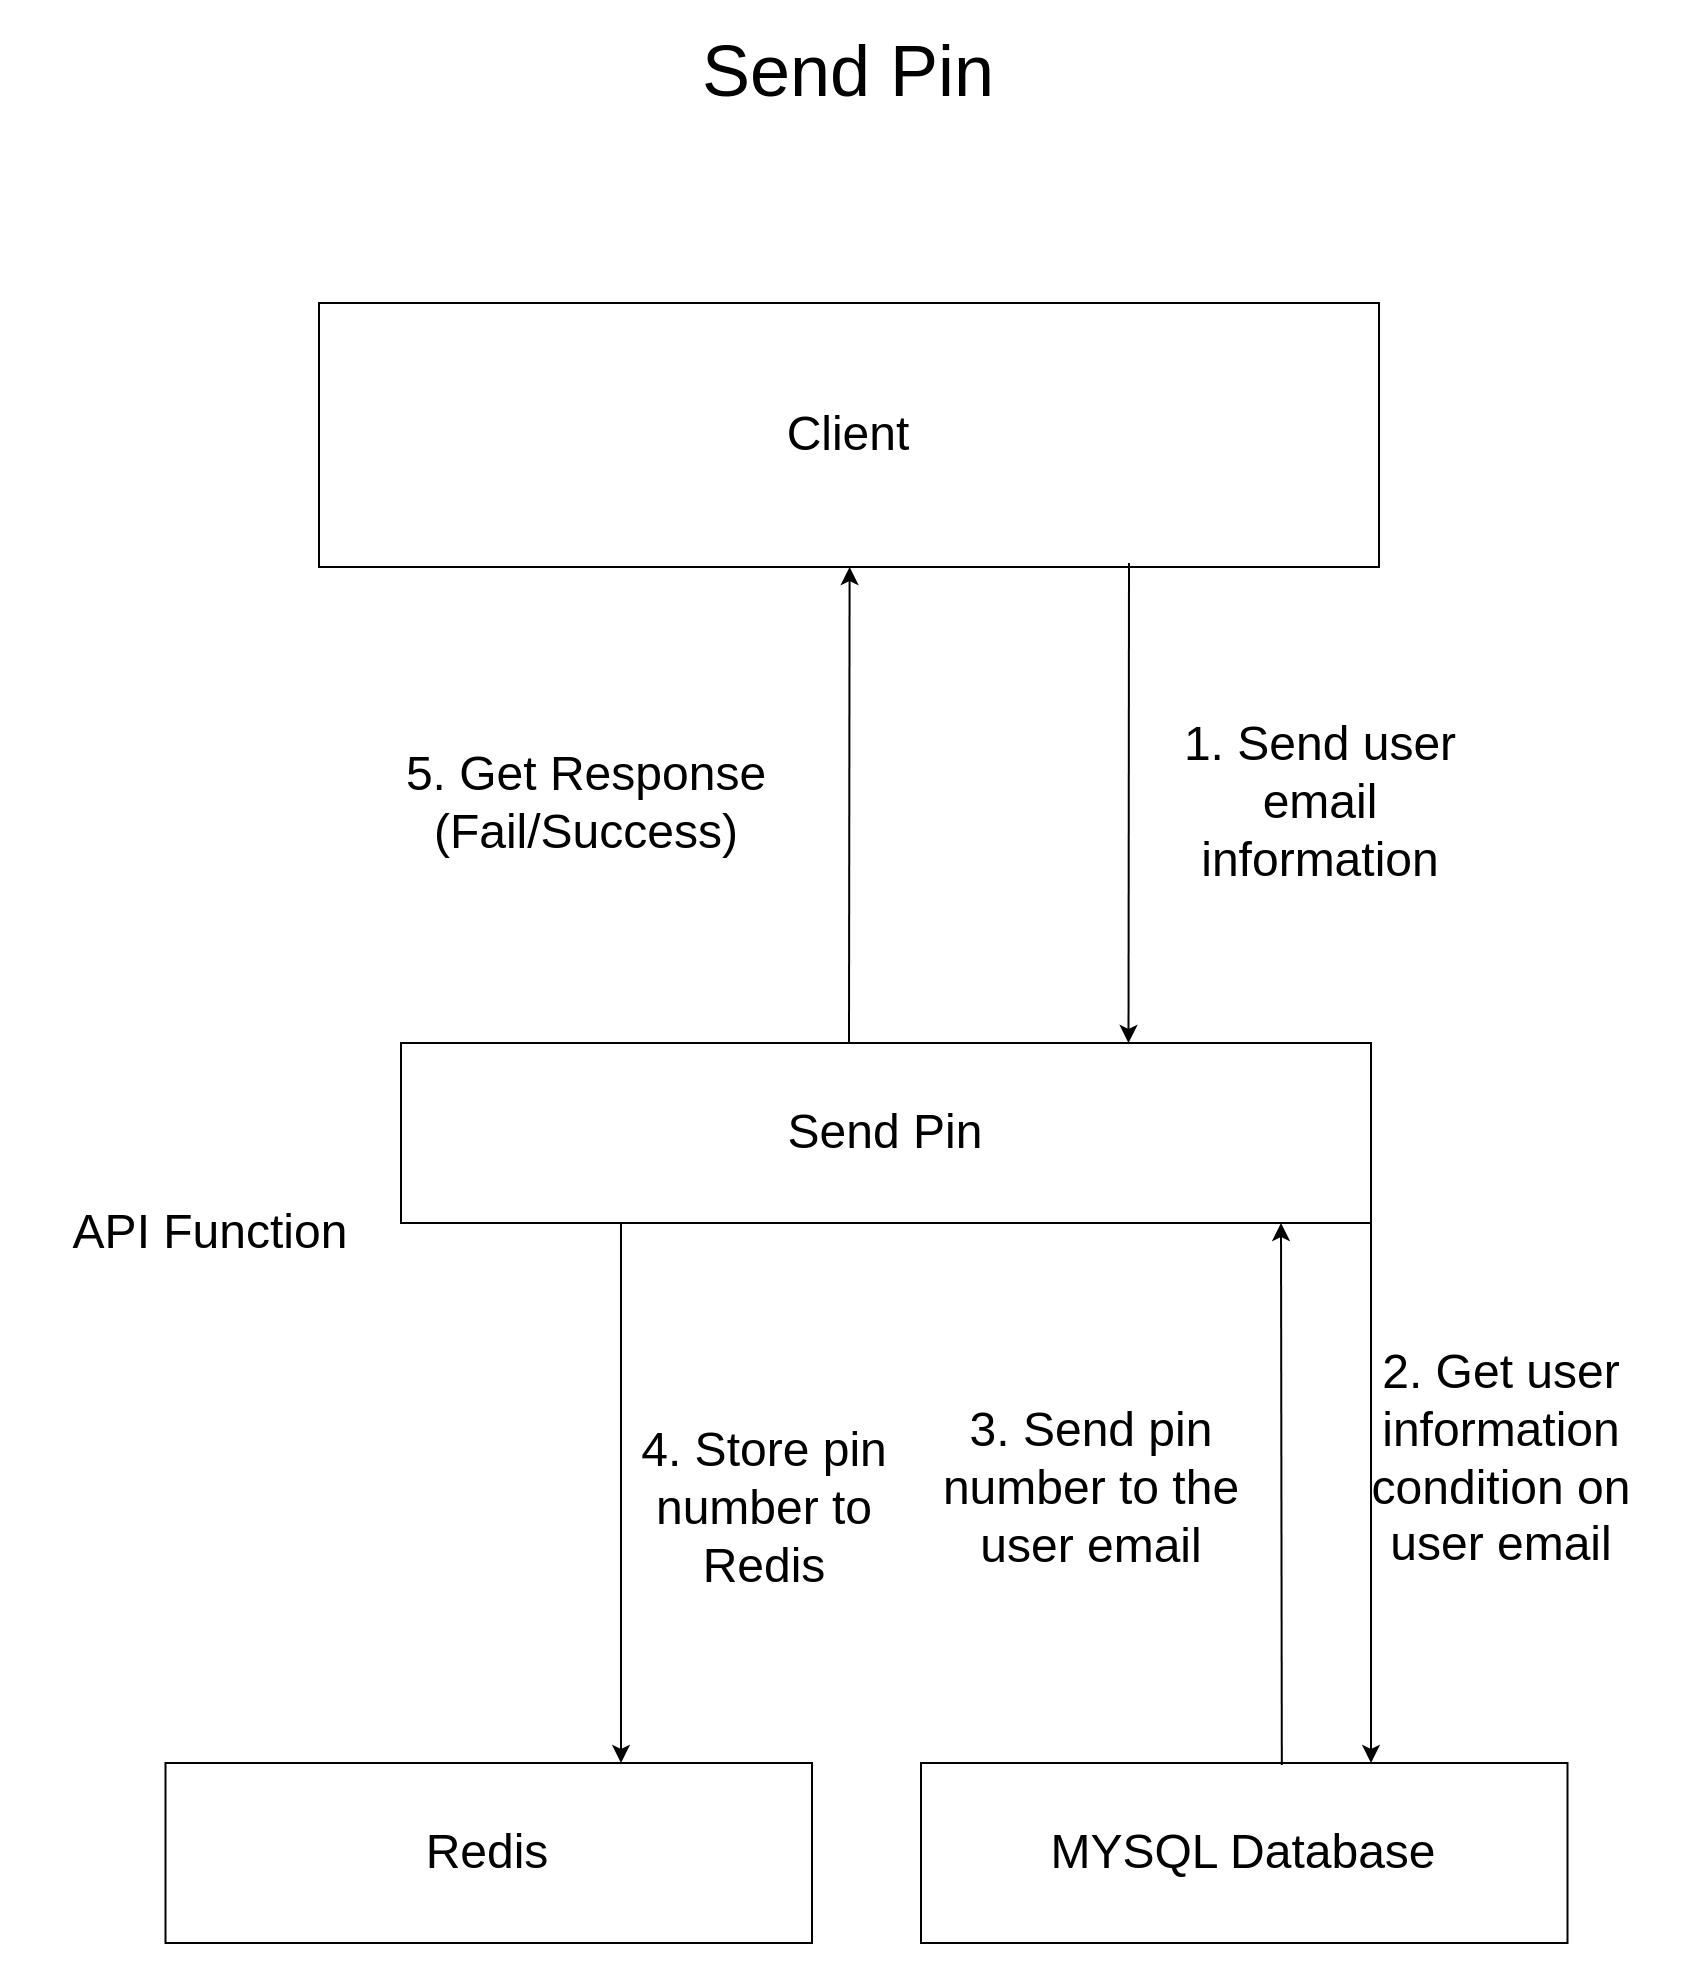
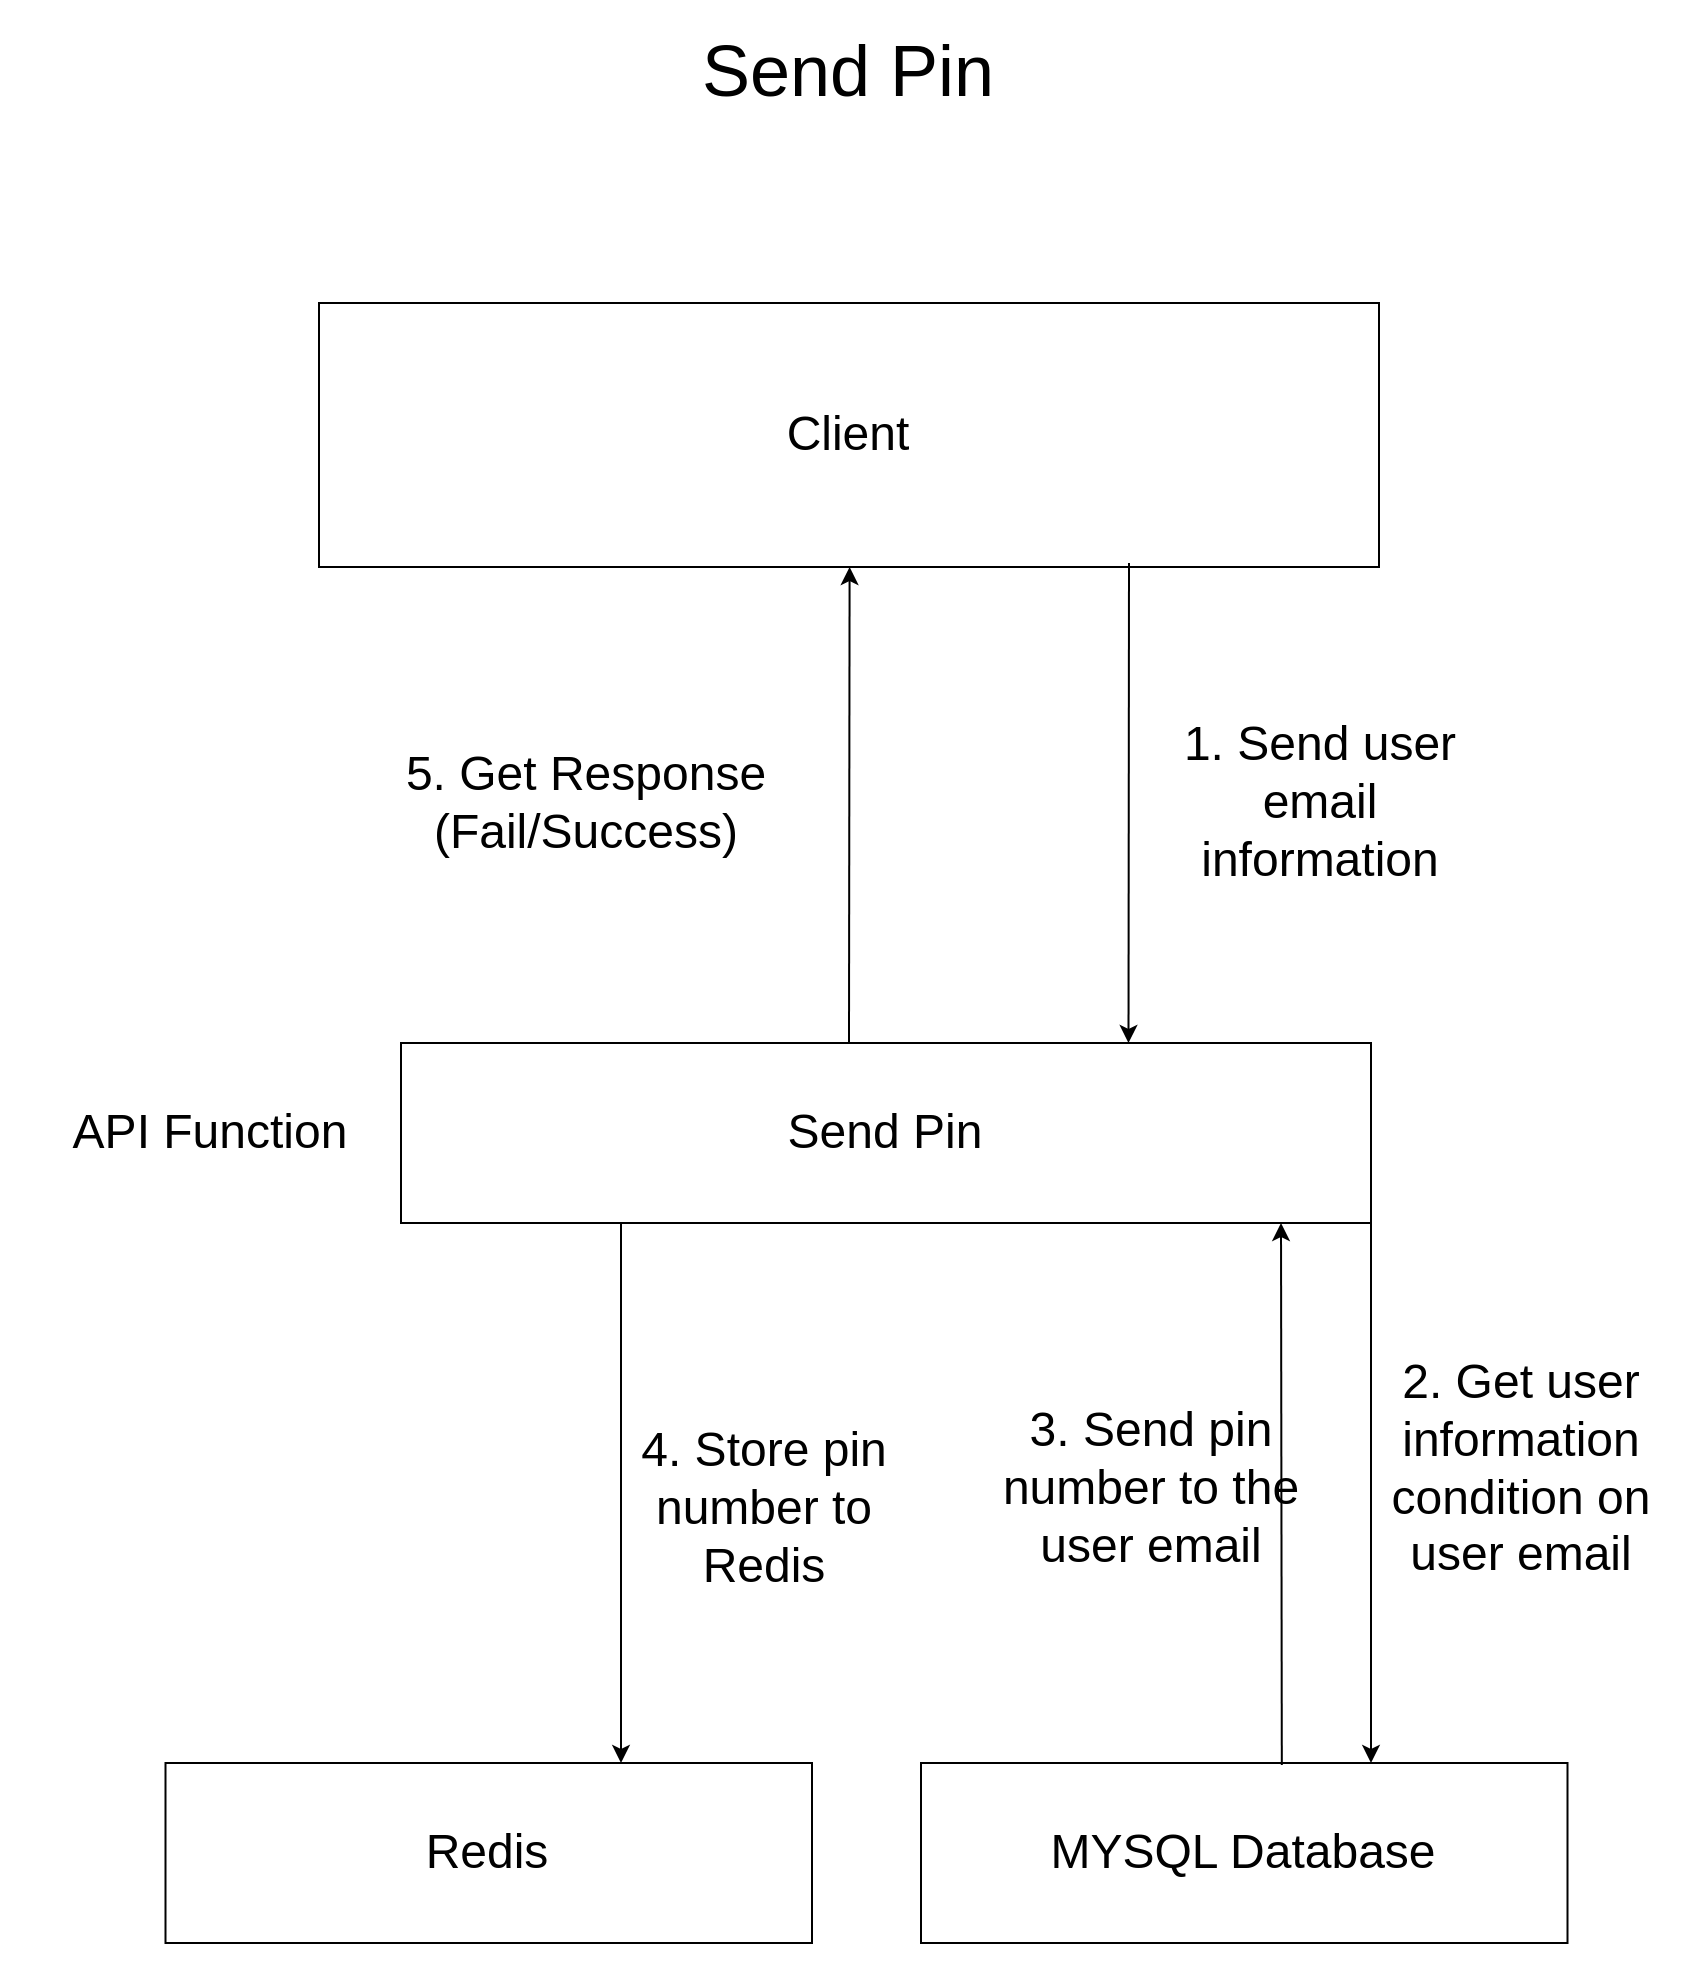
node "API Function": moved (211, 1233) -> (211, 1133)
node "2. Get user information condition on user email": moved (1502, 1458) -> (1522, 1468)
node "3. Send pin number to the user email": moved (1092, 1488) -> (1152, 1488)
